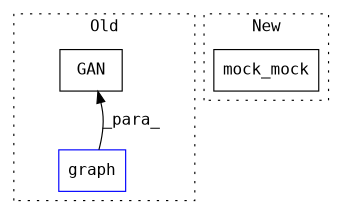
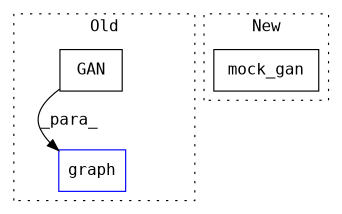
node "mock_mock": label "mock_mock" -> "mock_gan"
edge "graph" -> "GAN": reversed
